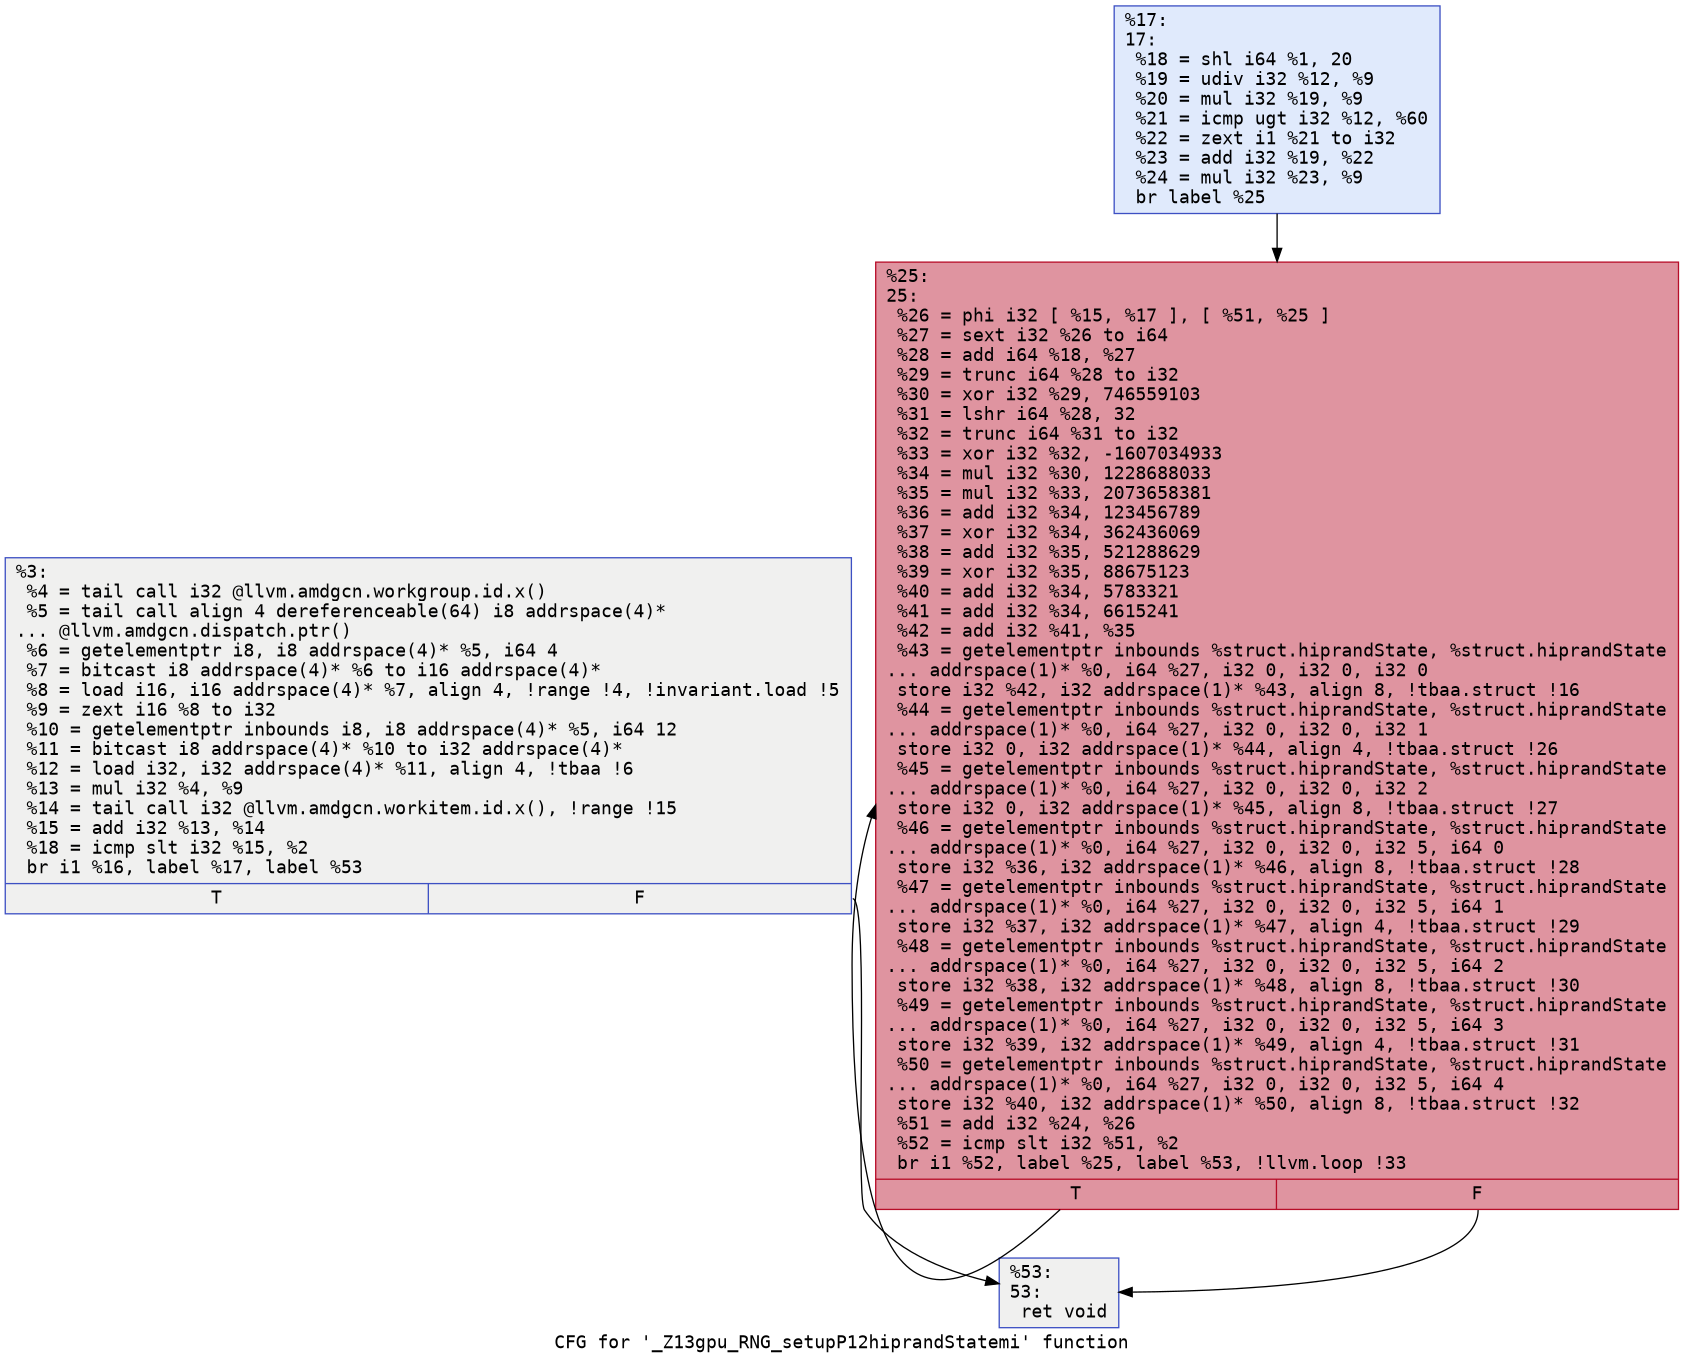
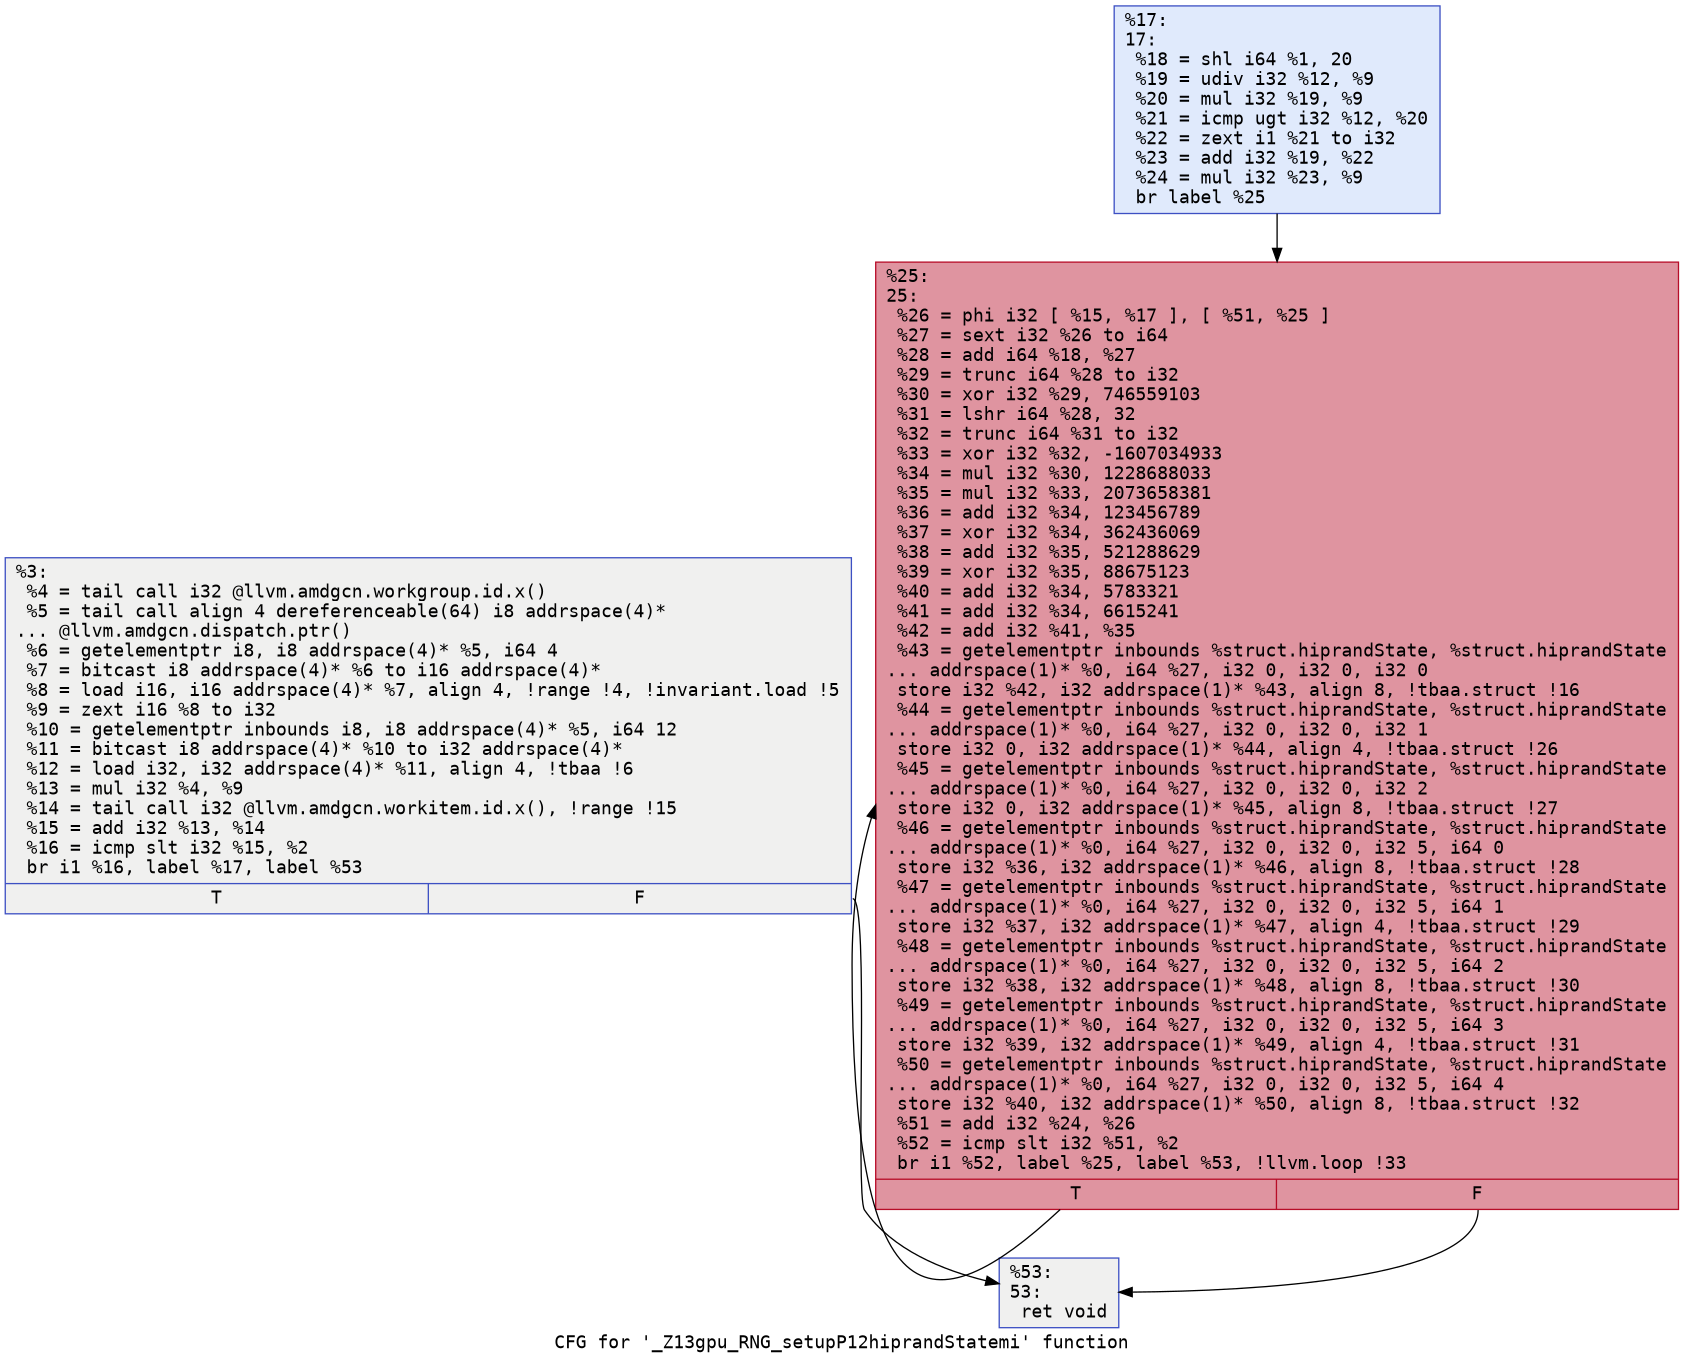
node "%17:": text "%21 = icmp ugt i32 %12, %60" -> "%21 = icmp ugt i32 %12, %20"
node "%3:": text "%18 = icmp slt i32 %15, %2" -> "%16 = icmp slt i32 %15, %2"
